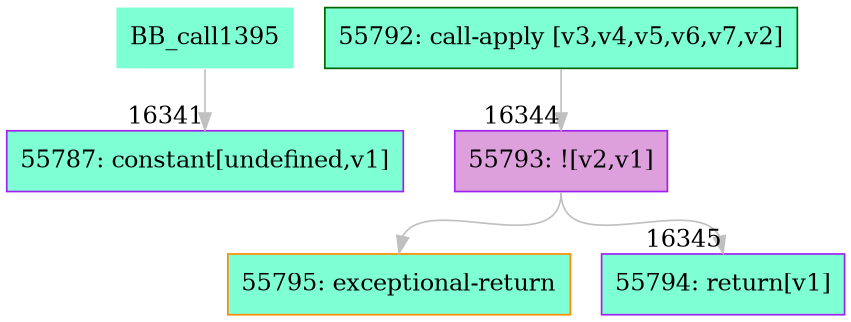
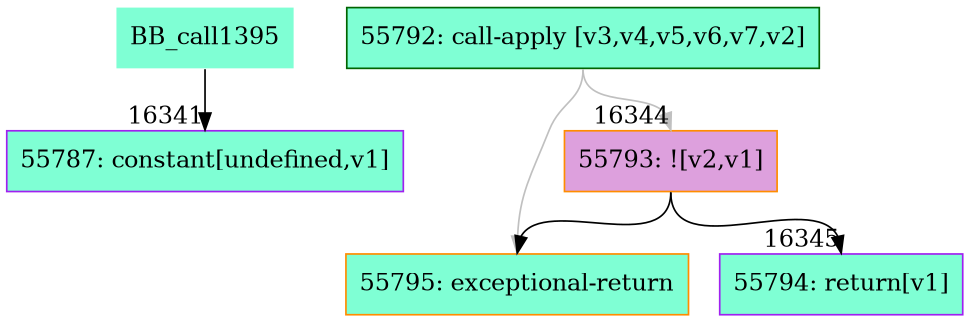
edge "BB_call1395" -> "55787: constant[undefined,v1]": color gray -> black
edge "55792: call-apply [v3,v4,v5,v6,v7,v2]" -> "55795: exceptional-return": added
node "55793: ![v2,v1]": color purple -> darkorange
edge "55793: ![v2,v1]" -> "55795: exceptional-return": color gray -> black
edge "55793: ![v2,v1]" -> "55794: return[v1]": color gray -> black
